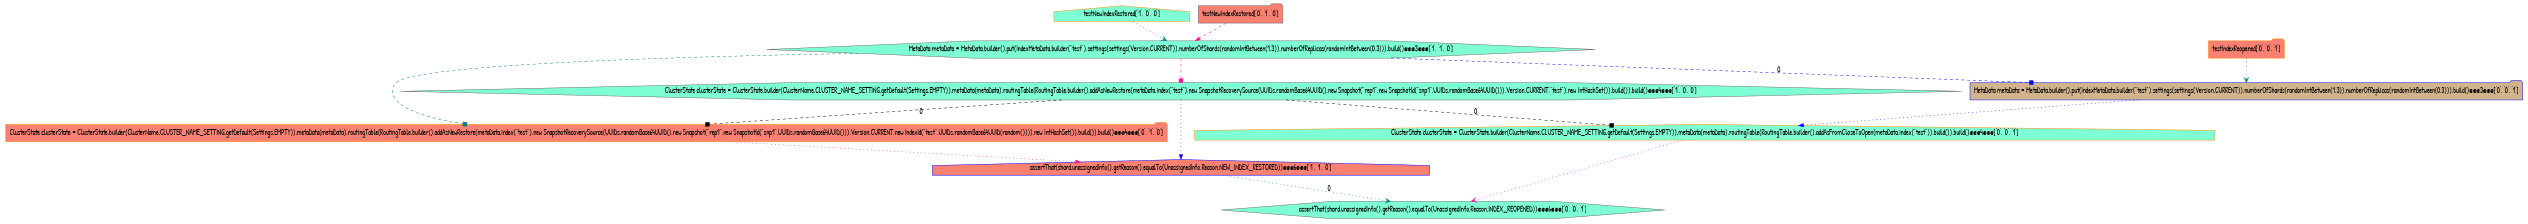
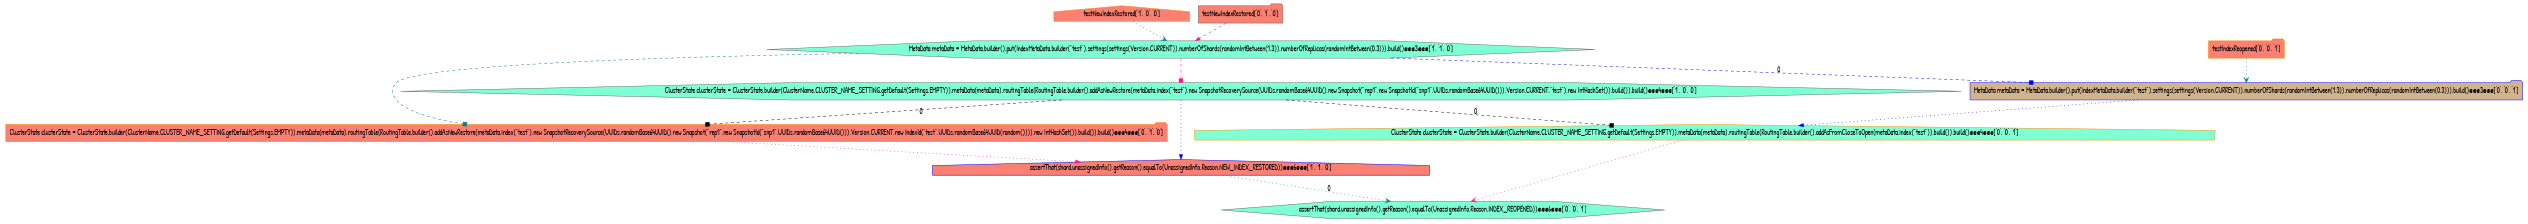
node "testNewIndexRestored['1', '0', '0']": fillcolor aquamarine -> salmon
